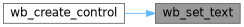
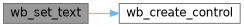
edge "wb_create_control" -> "wb_set_text": reversed
